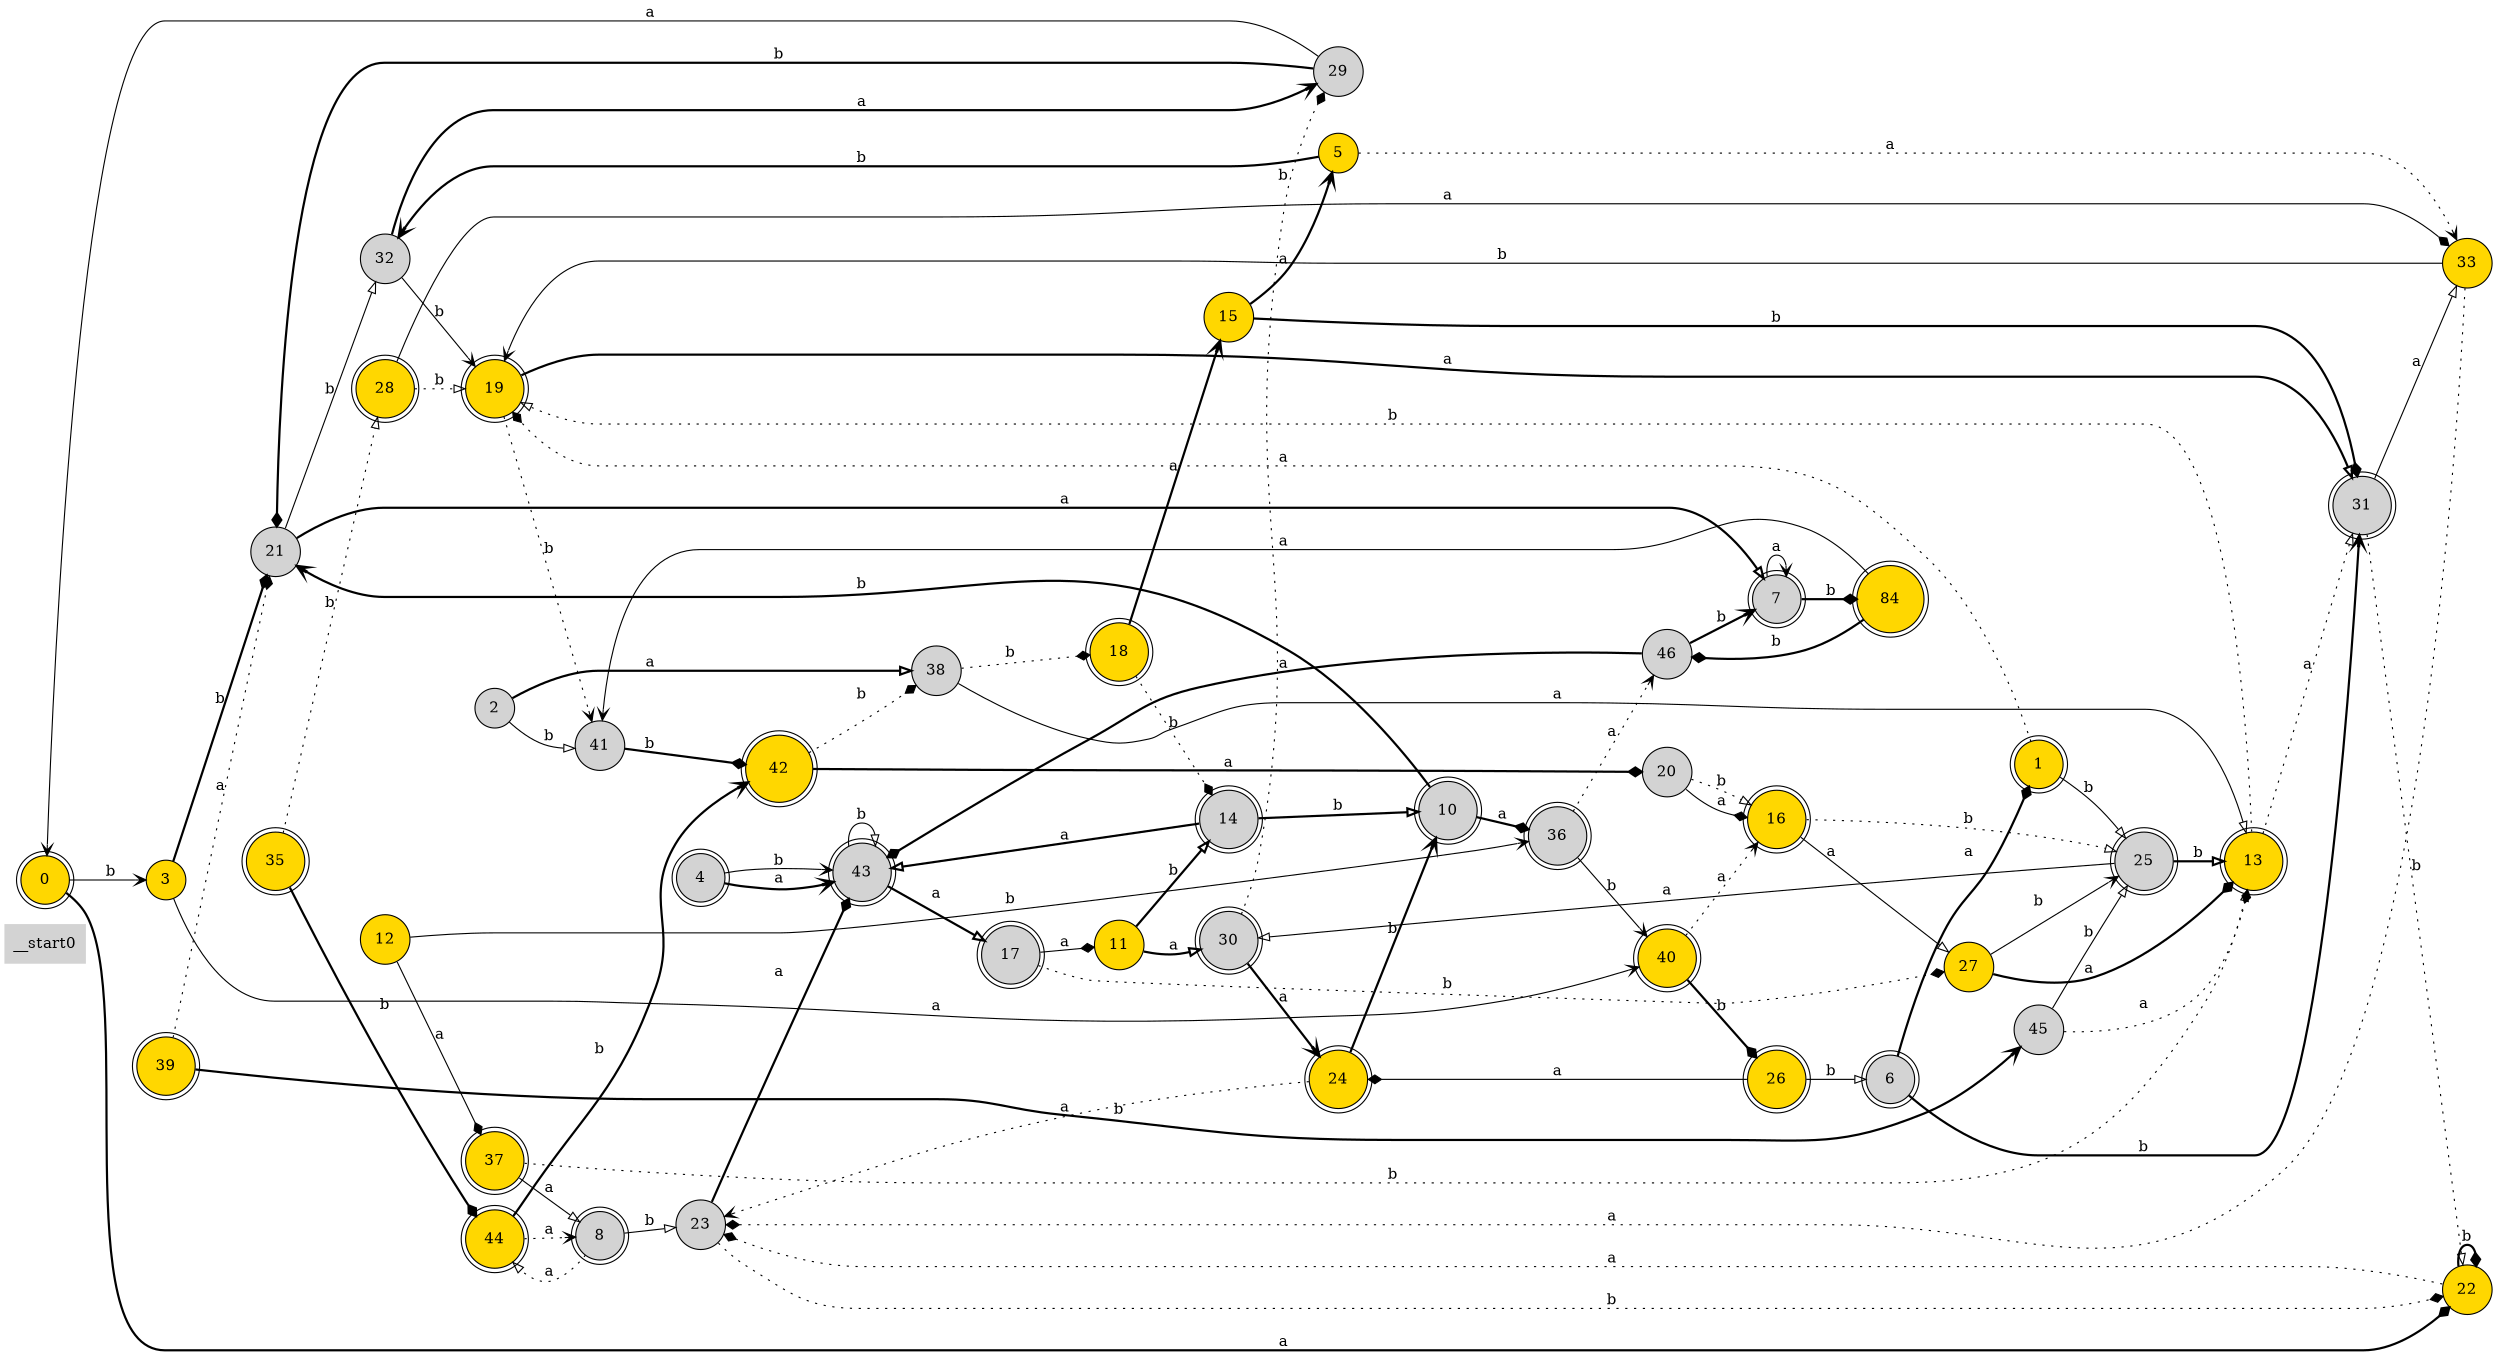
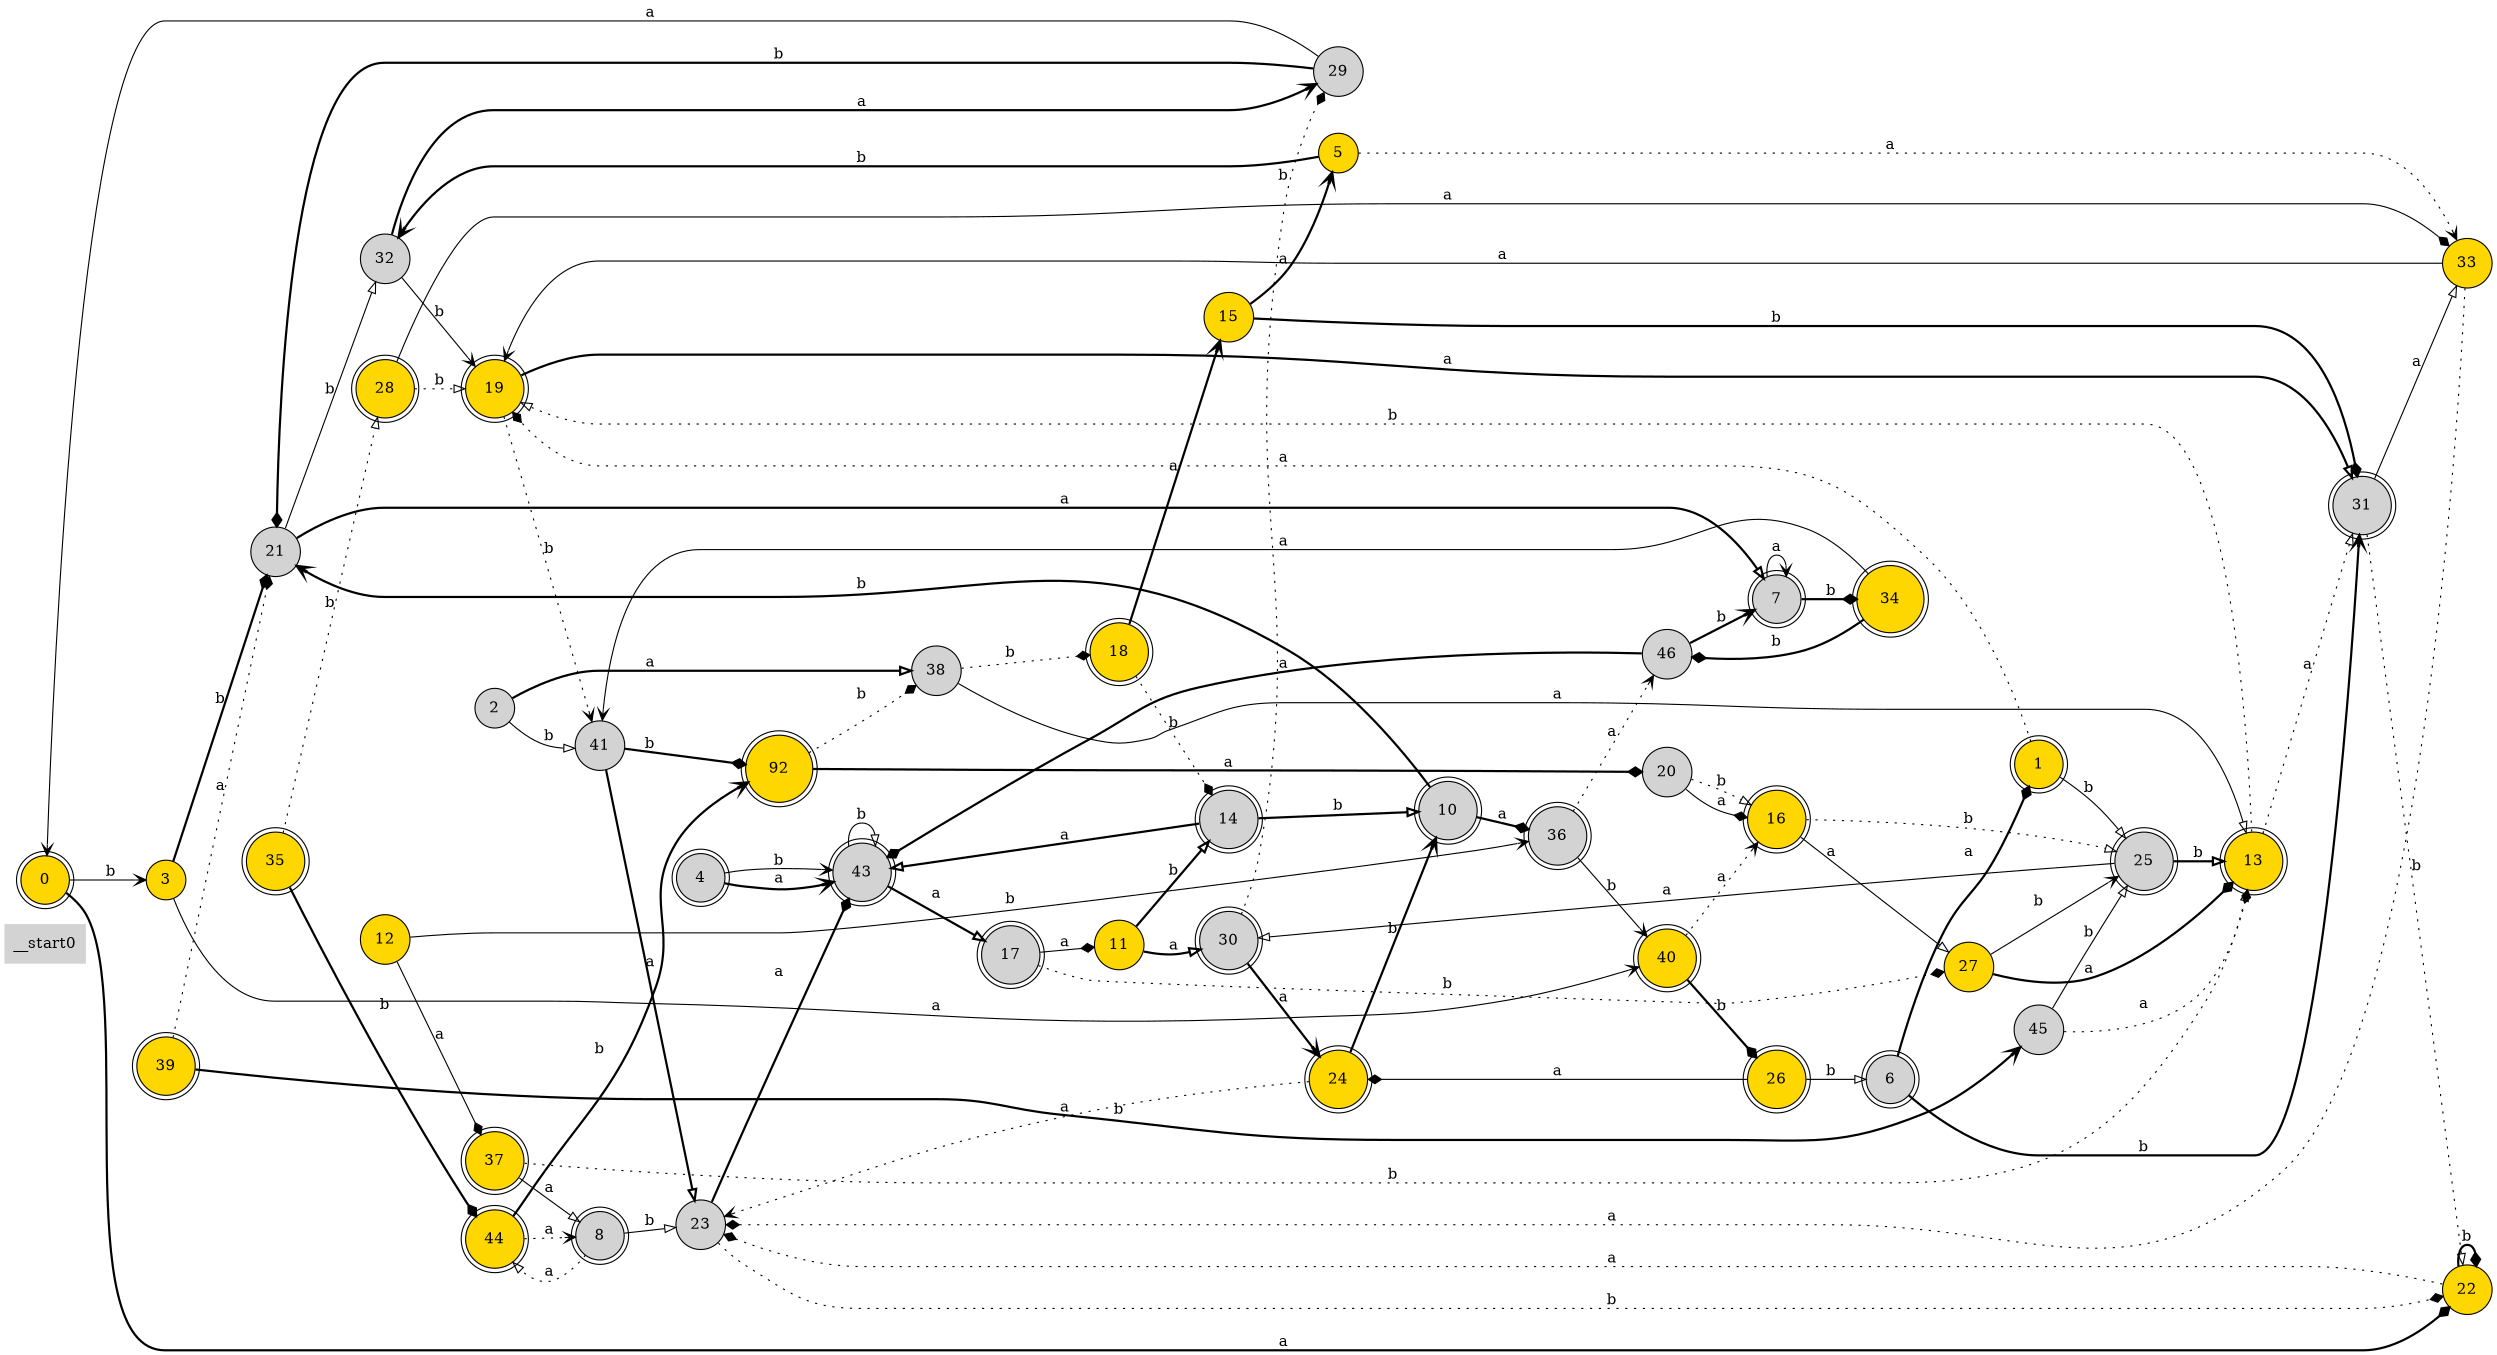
edge "33" -> "19": label "b" -> "a"
node "84": label "84" -> "34"
node "42": label "42" -> "92"
edge "41" -> "23": added, label "a"
